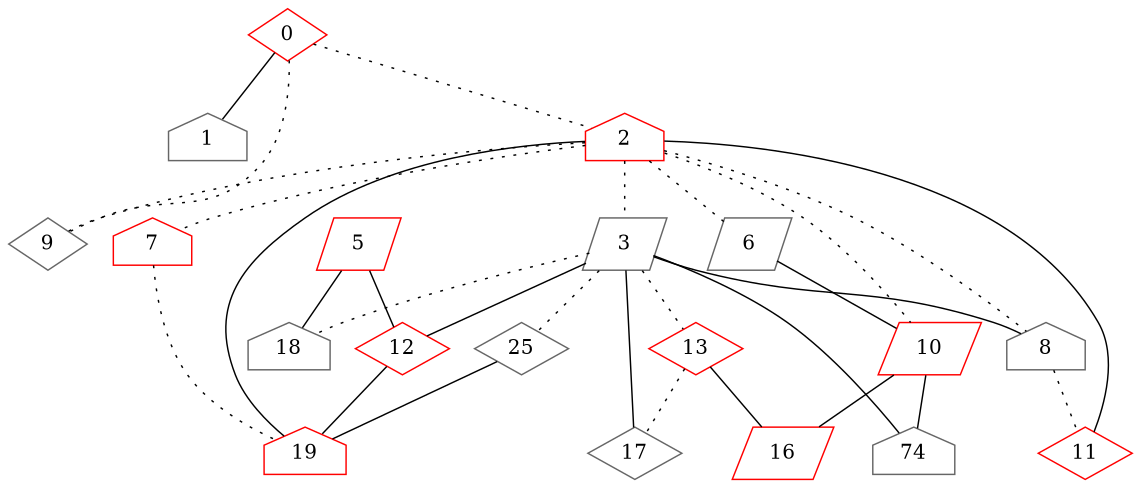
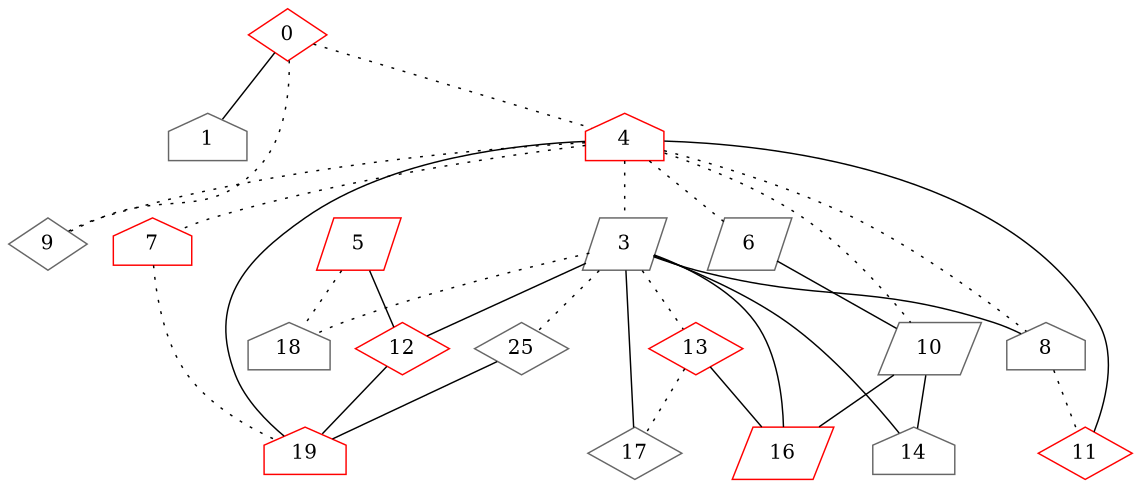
node "2": label "2" -> "4"
edge "5" -- "18": style solid -> dotted
edge "3" -- "16": added
node "10": color red -> gray40
node "74": label "74" -> "14"
